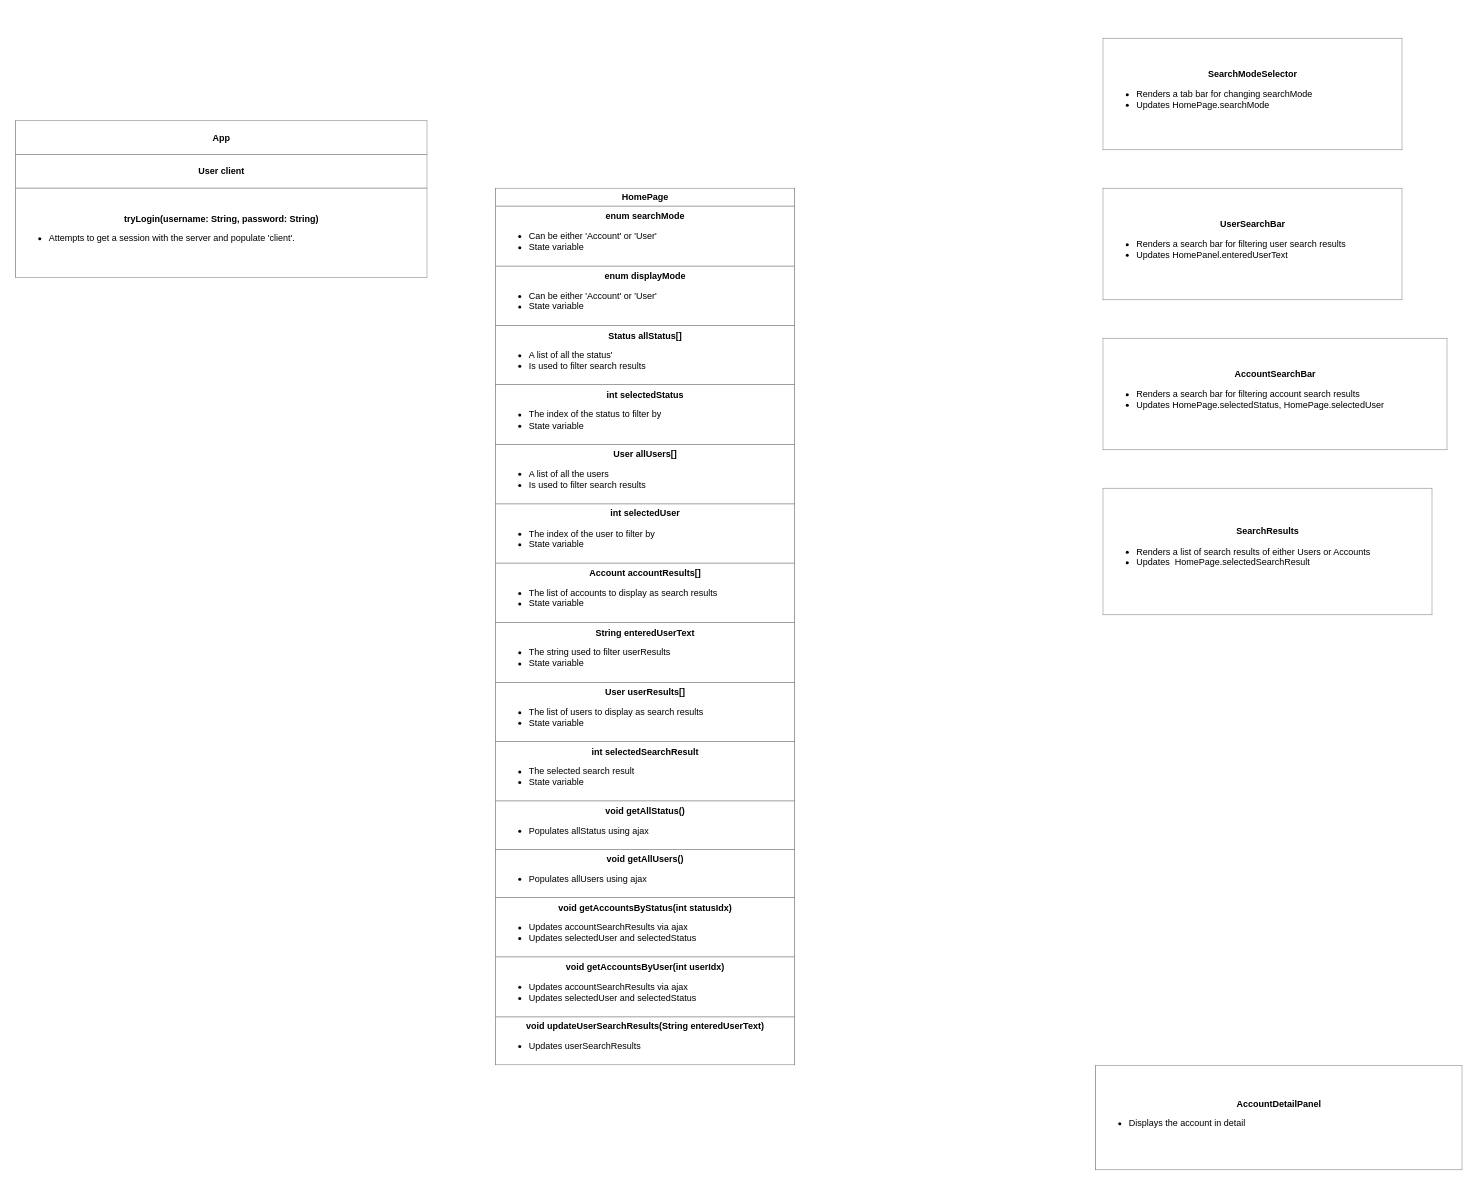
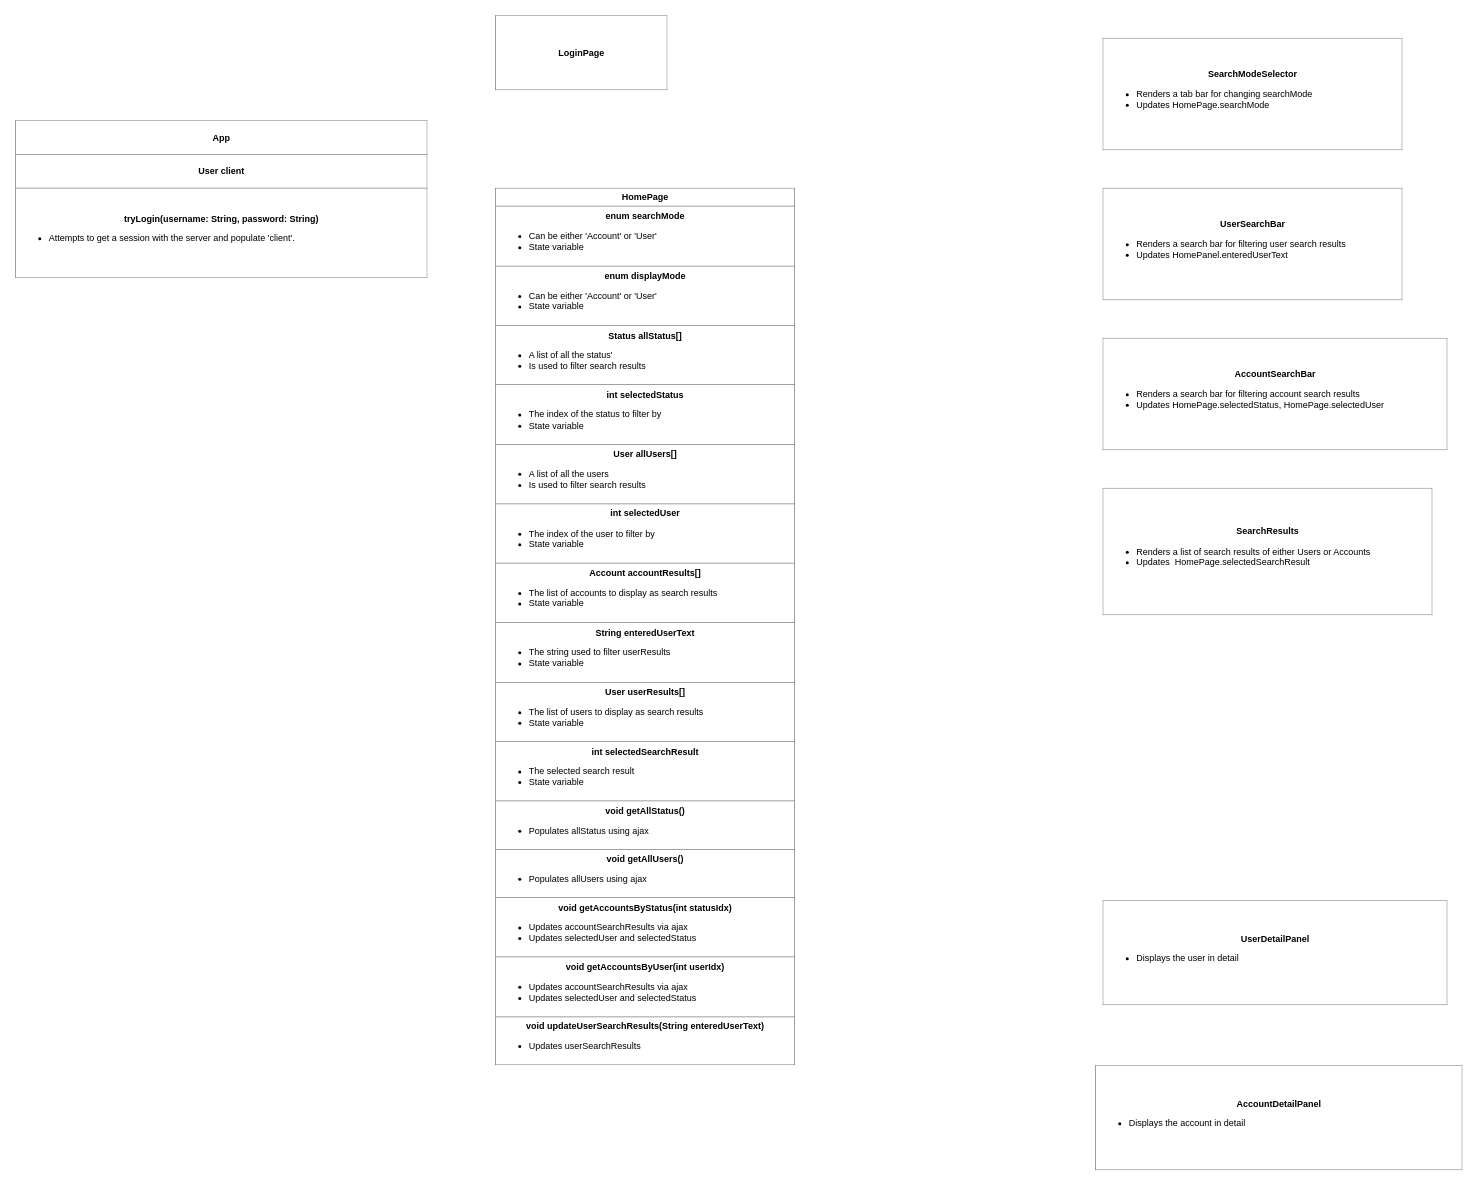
node "LoginPage": added
node "UserDetailPanel Displays the user in detail": added
